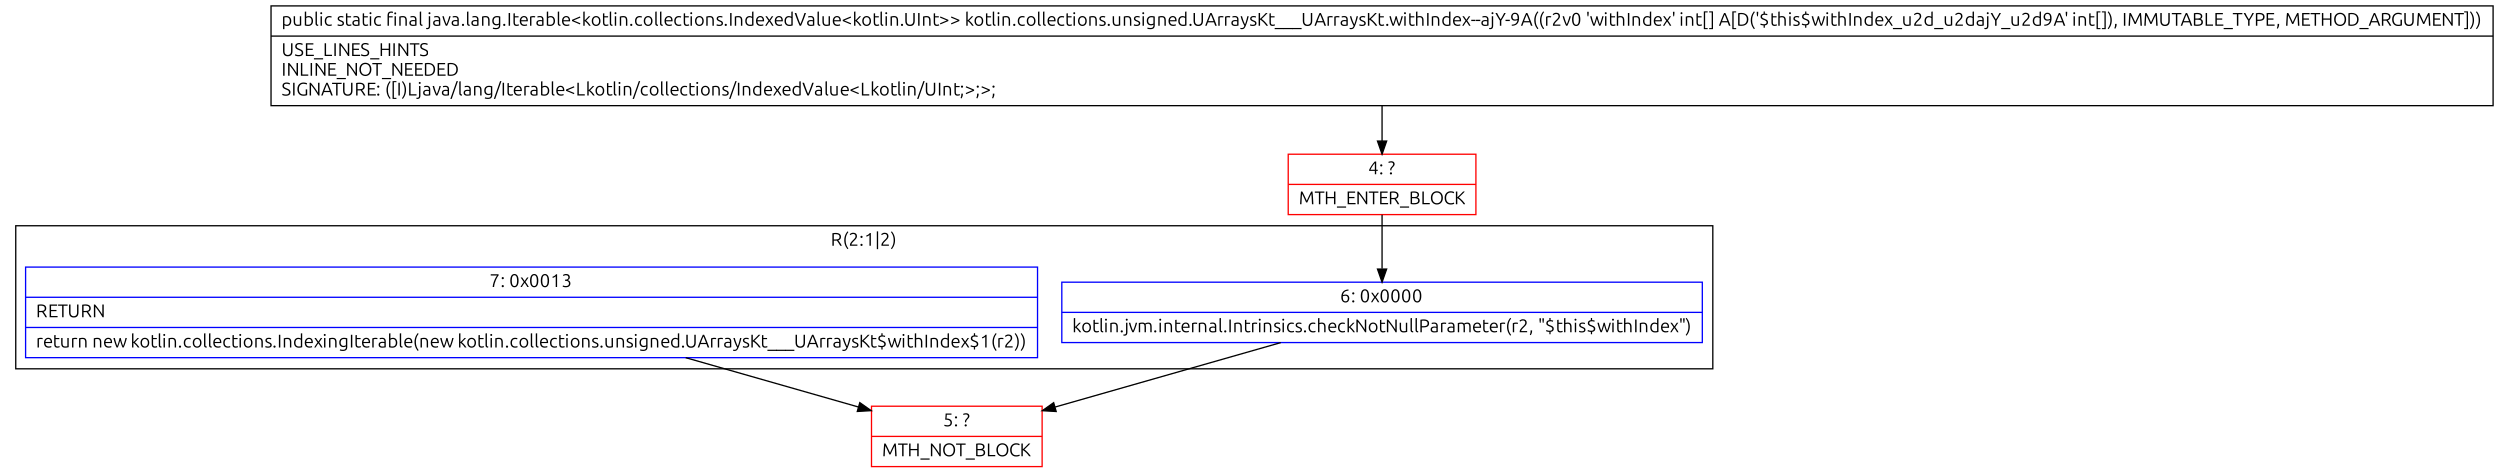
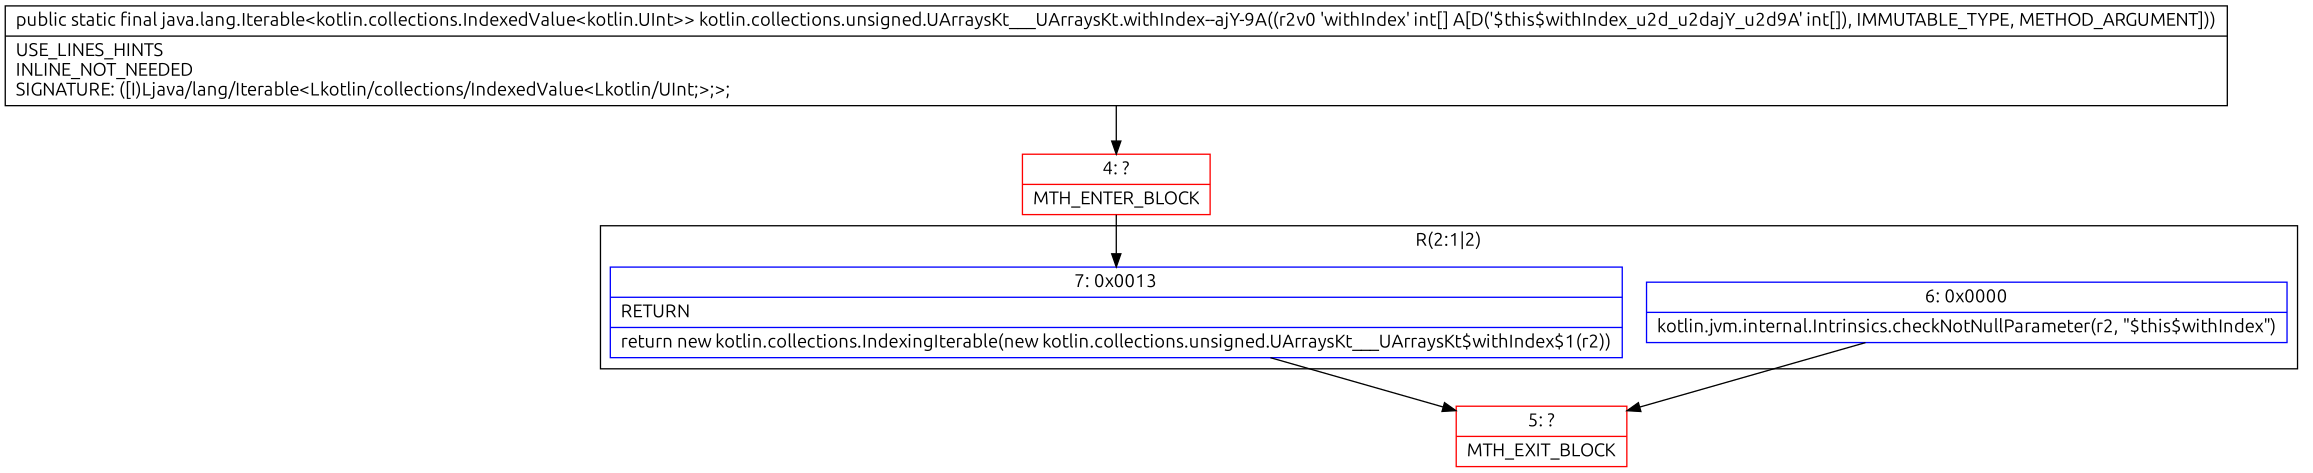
edge "4: ?" -> "6: 0x0000": now "4: ?" -> "7: 0x0013"
node "5: ?": text "MTH_NOT_BLOCK" -> "MTH_EXIT_BLOCK"
